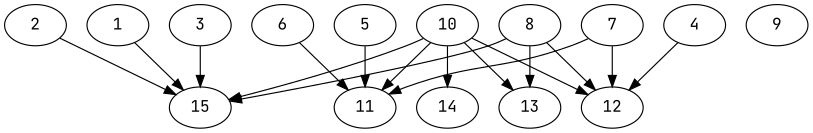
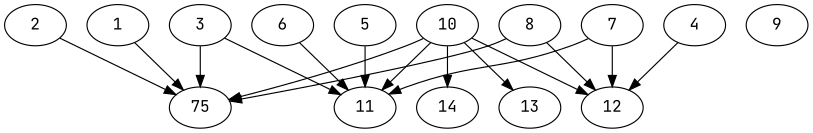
edge "8" -> "13": removed
edge "3" -> "11": added
node "15": label "15" -> "75"
